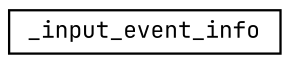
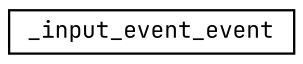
node "_input_event_info": label "_input_event_info" -> "_input_event_event"
